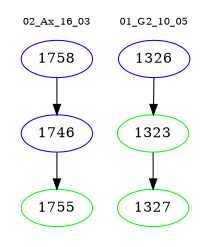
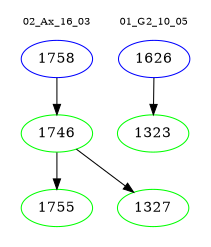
node "1326": label "1326" -> "1626"
node "1746": color blue -> green
edge "1323" -> "1327": now "1746" -> "1327"
